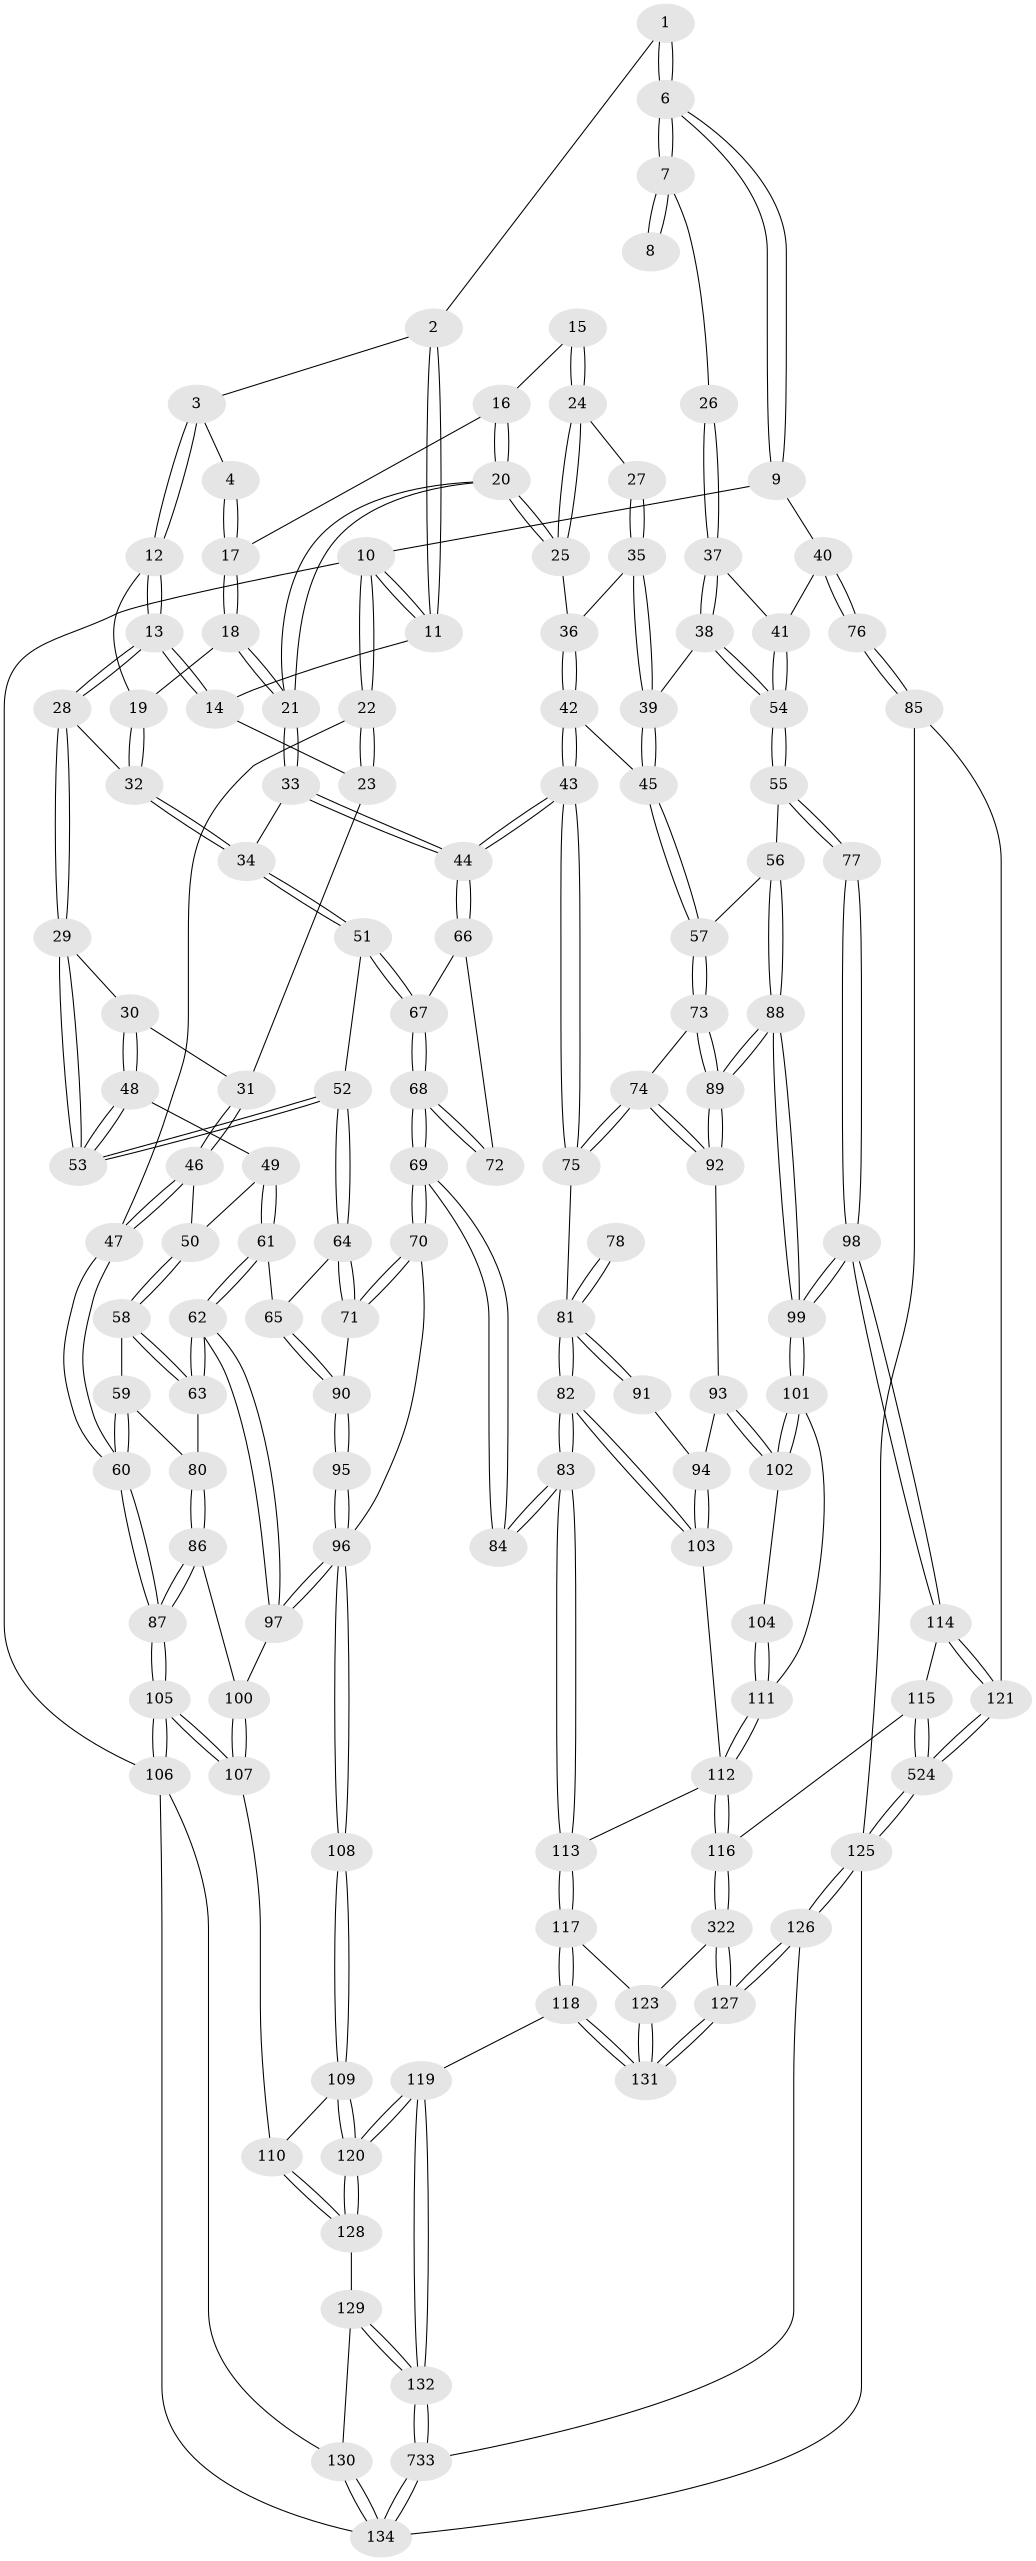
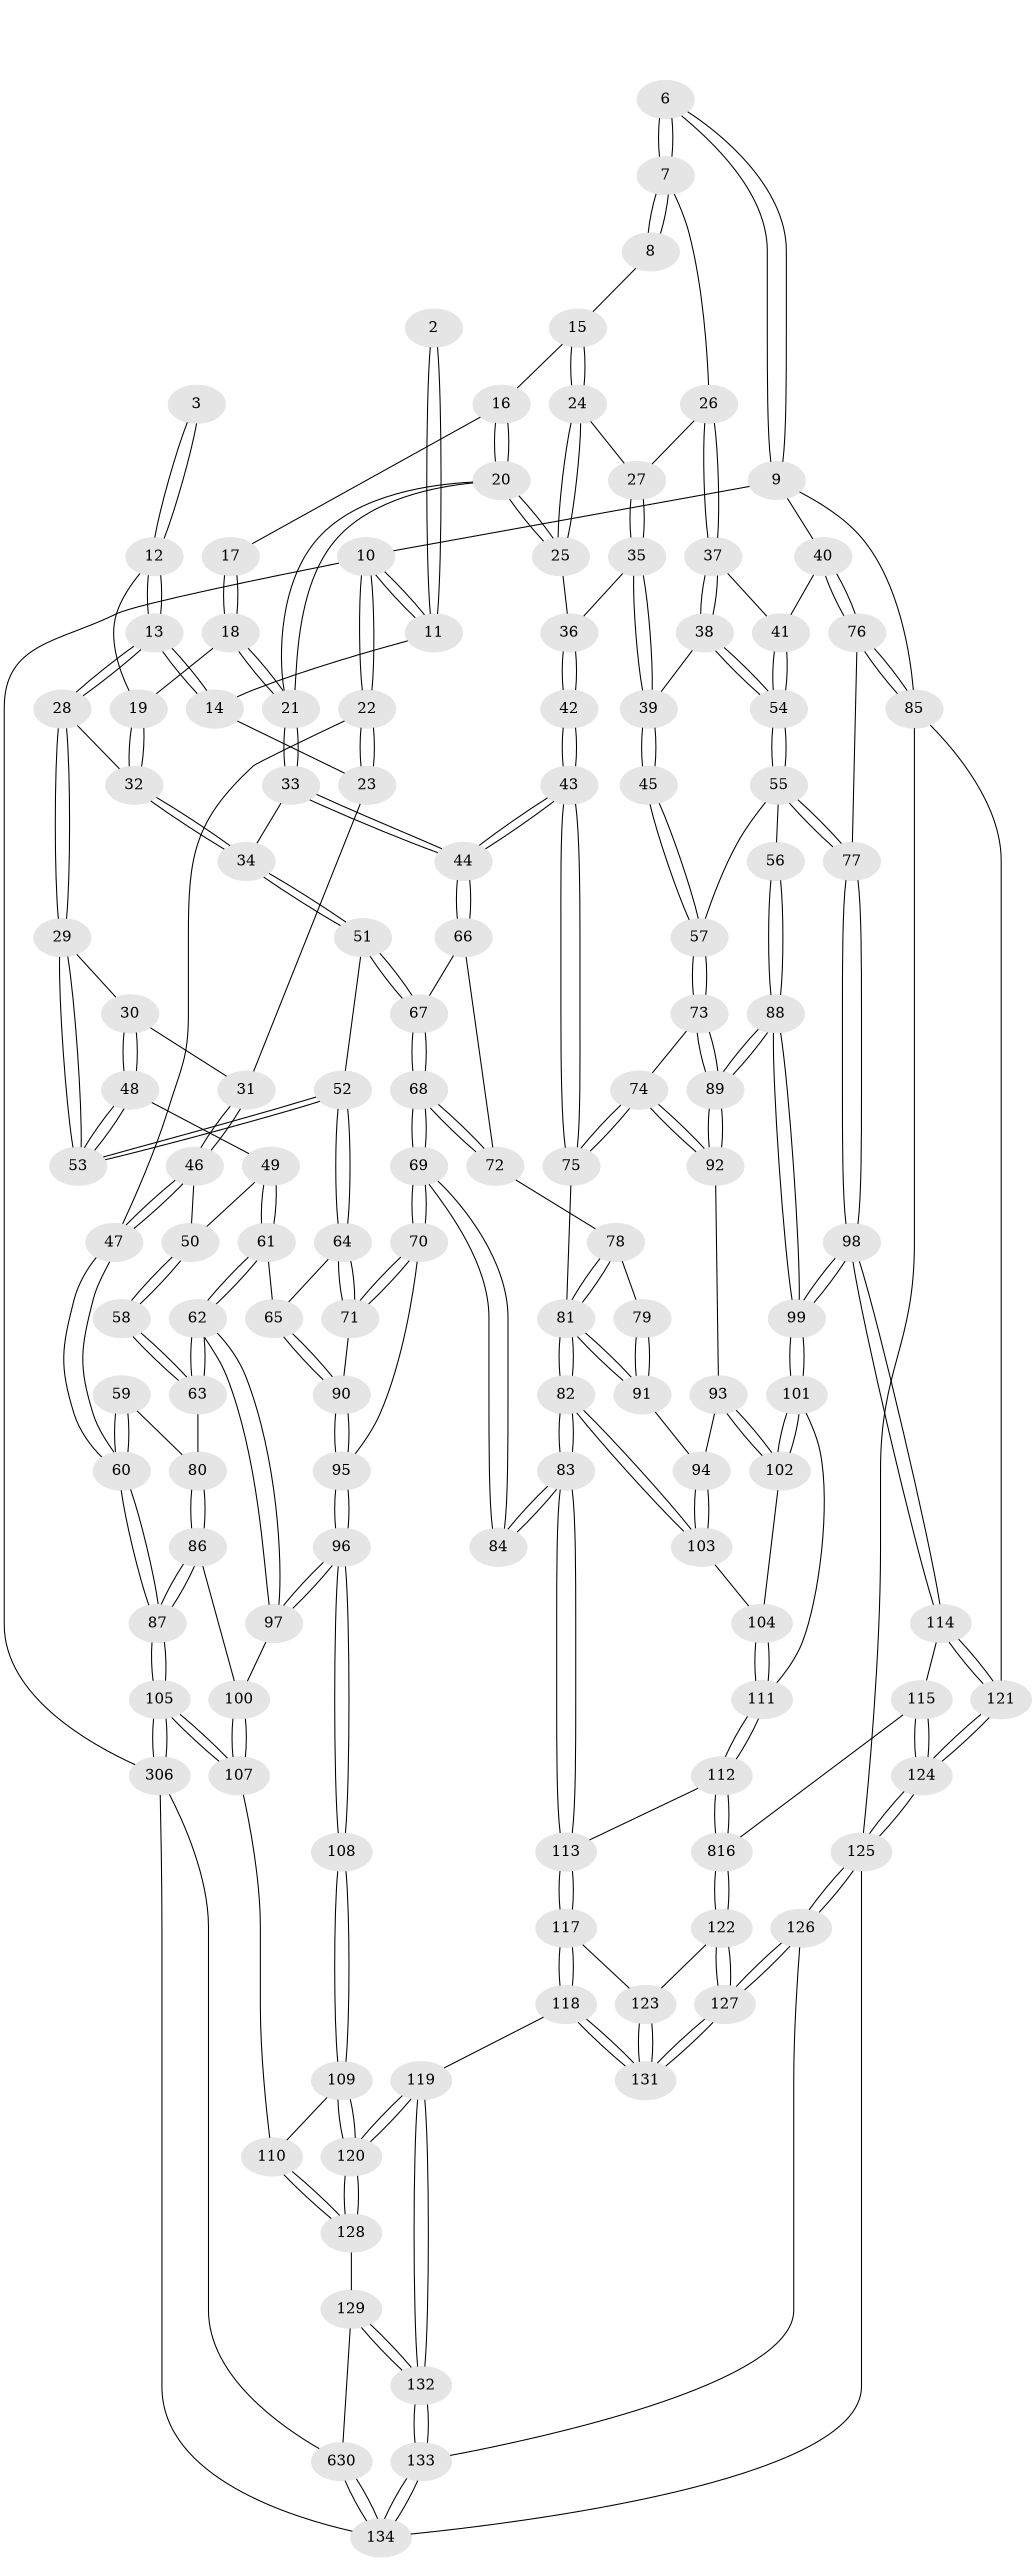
node "1": removed
edge "8" -- "15": added
edge "2" -- "3": removed
edge "26" -- "27": added
node "4": removed
edge "9" -- "85": added
edge "42" -- "45": removed
edge "76" -- "77": added
edge "56" -- "57": now "55" -- "57"
edge "72" -- "78": added
node "79": added
edge "58" -- "59": removed
edge "70" -- "96": now "70" -- "95"
edge "103" -- "112": now "103" -- "104"
node "106": label "106" -> "306"
node "524": label "524" -> "124"
node "116": label "116" -> "816"
node "322": label "322" -> "122"
node "130": label "130" -> "630"
node "733": label "733" -> "133"
